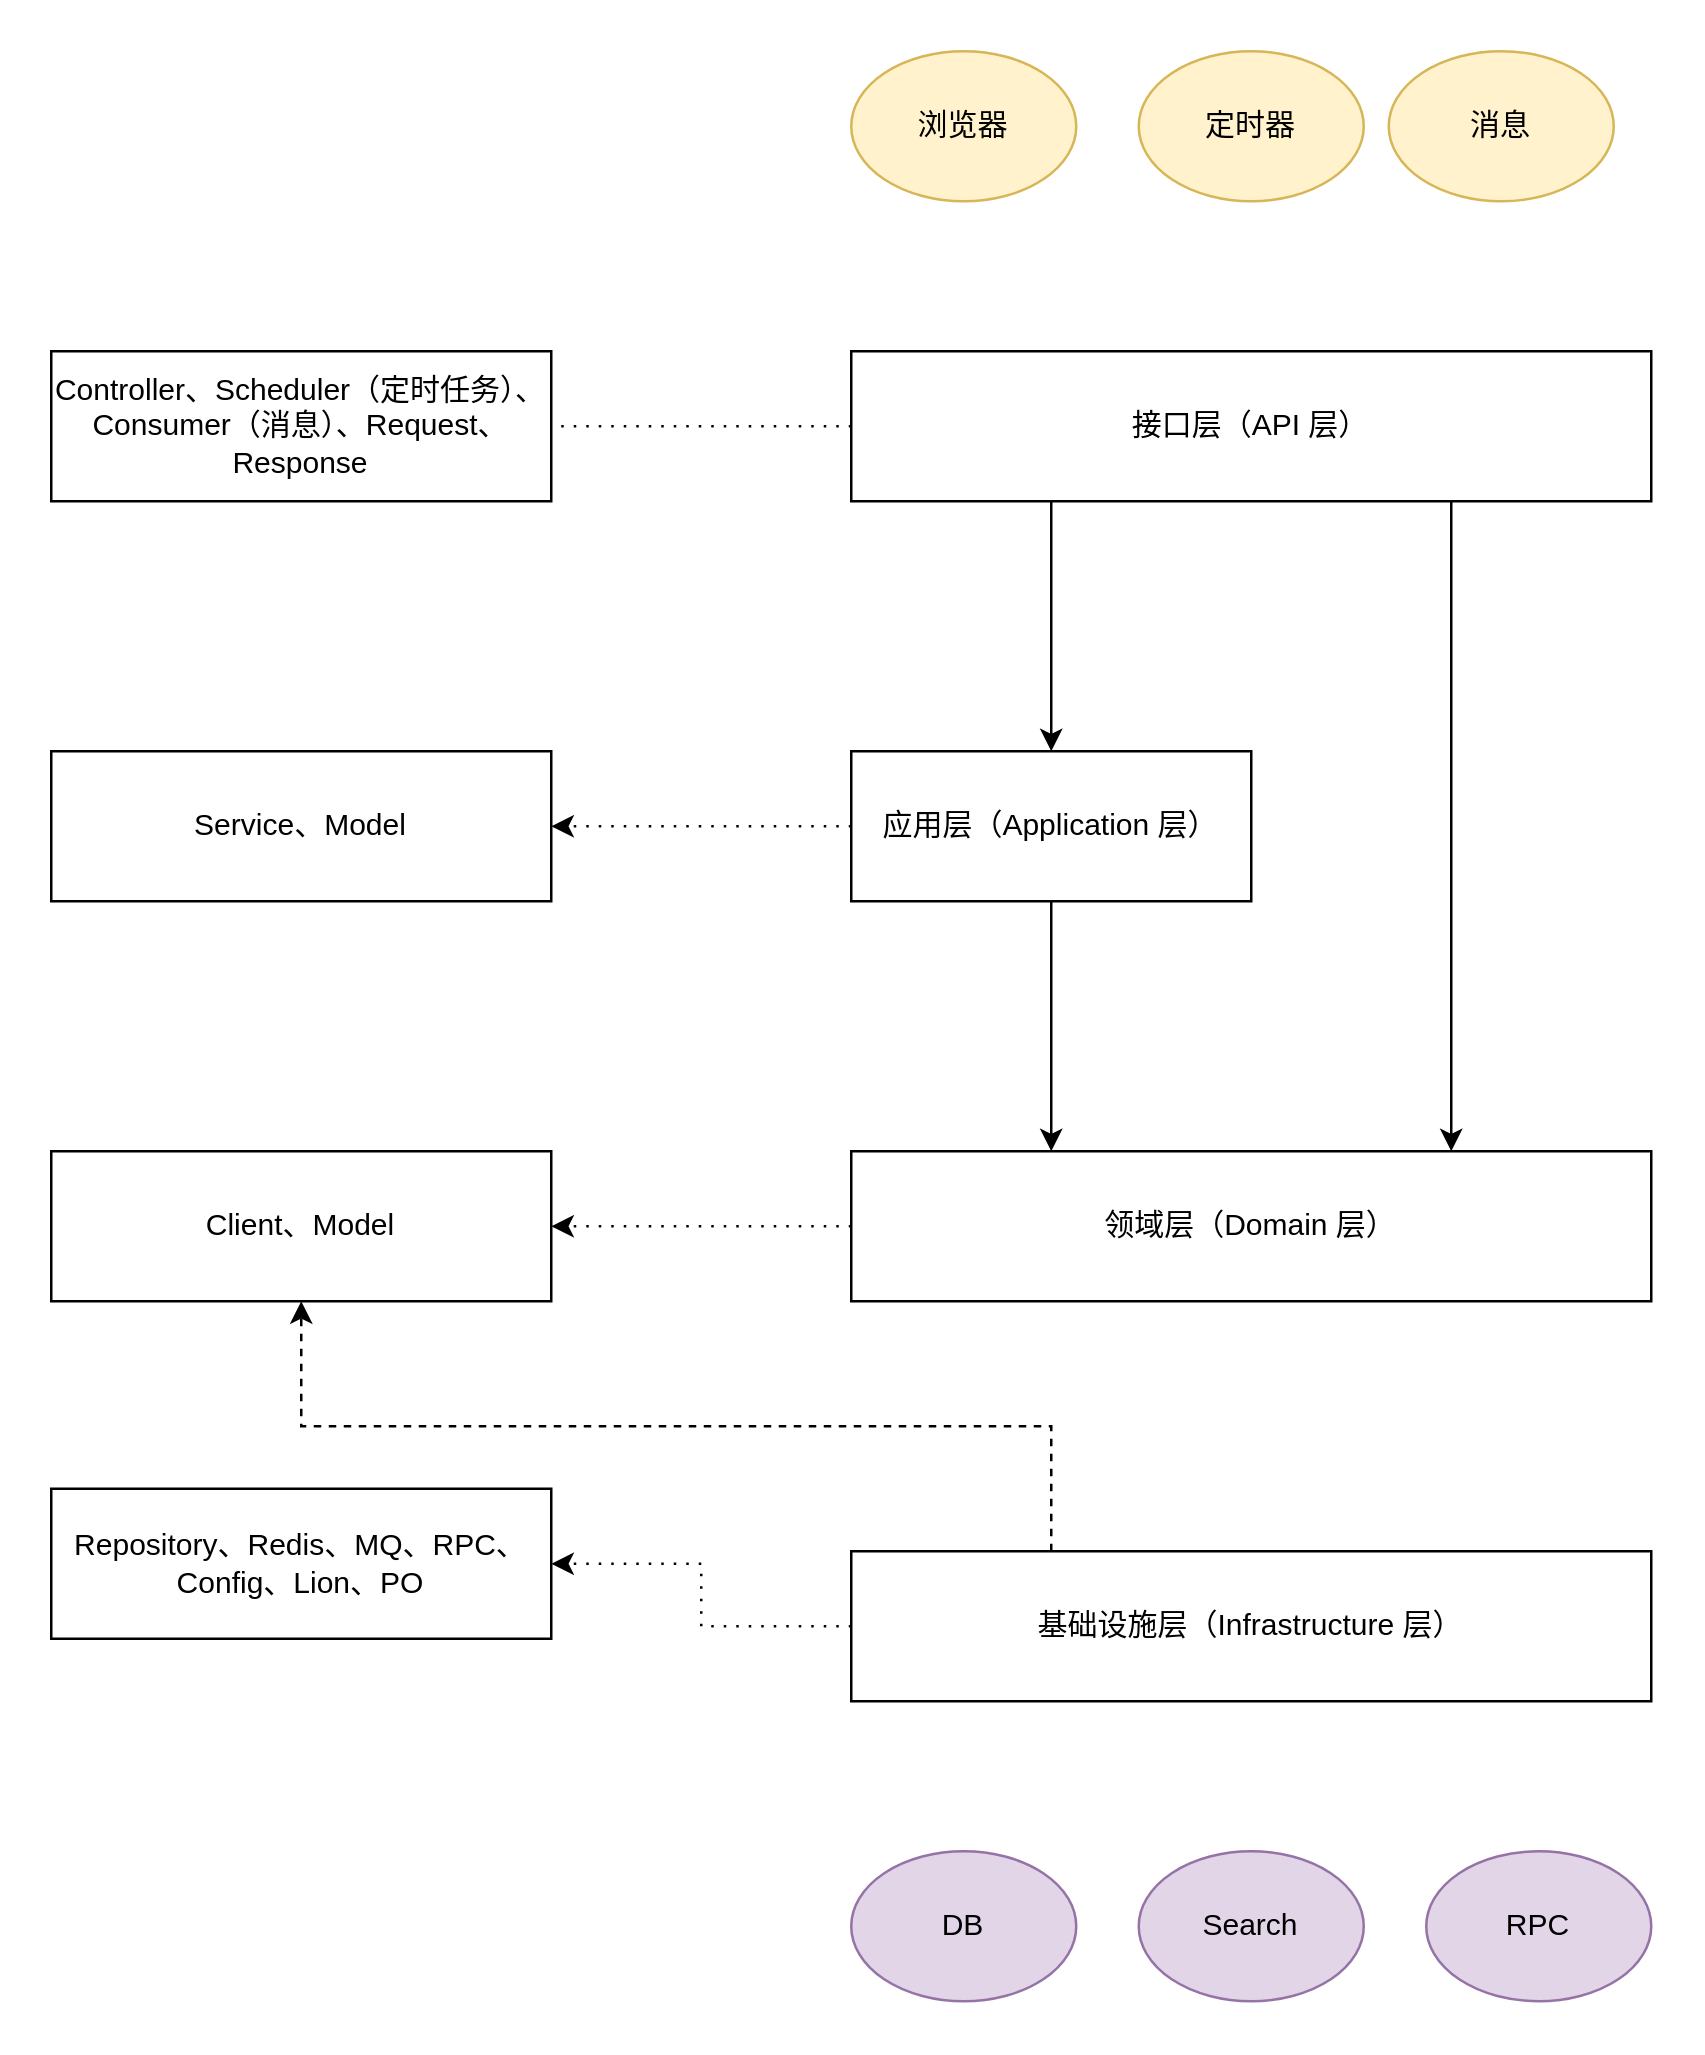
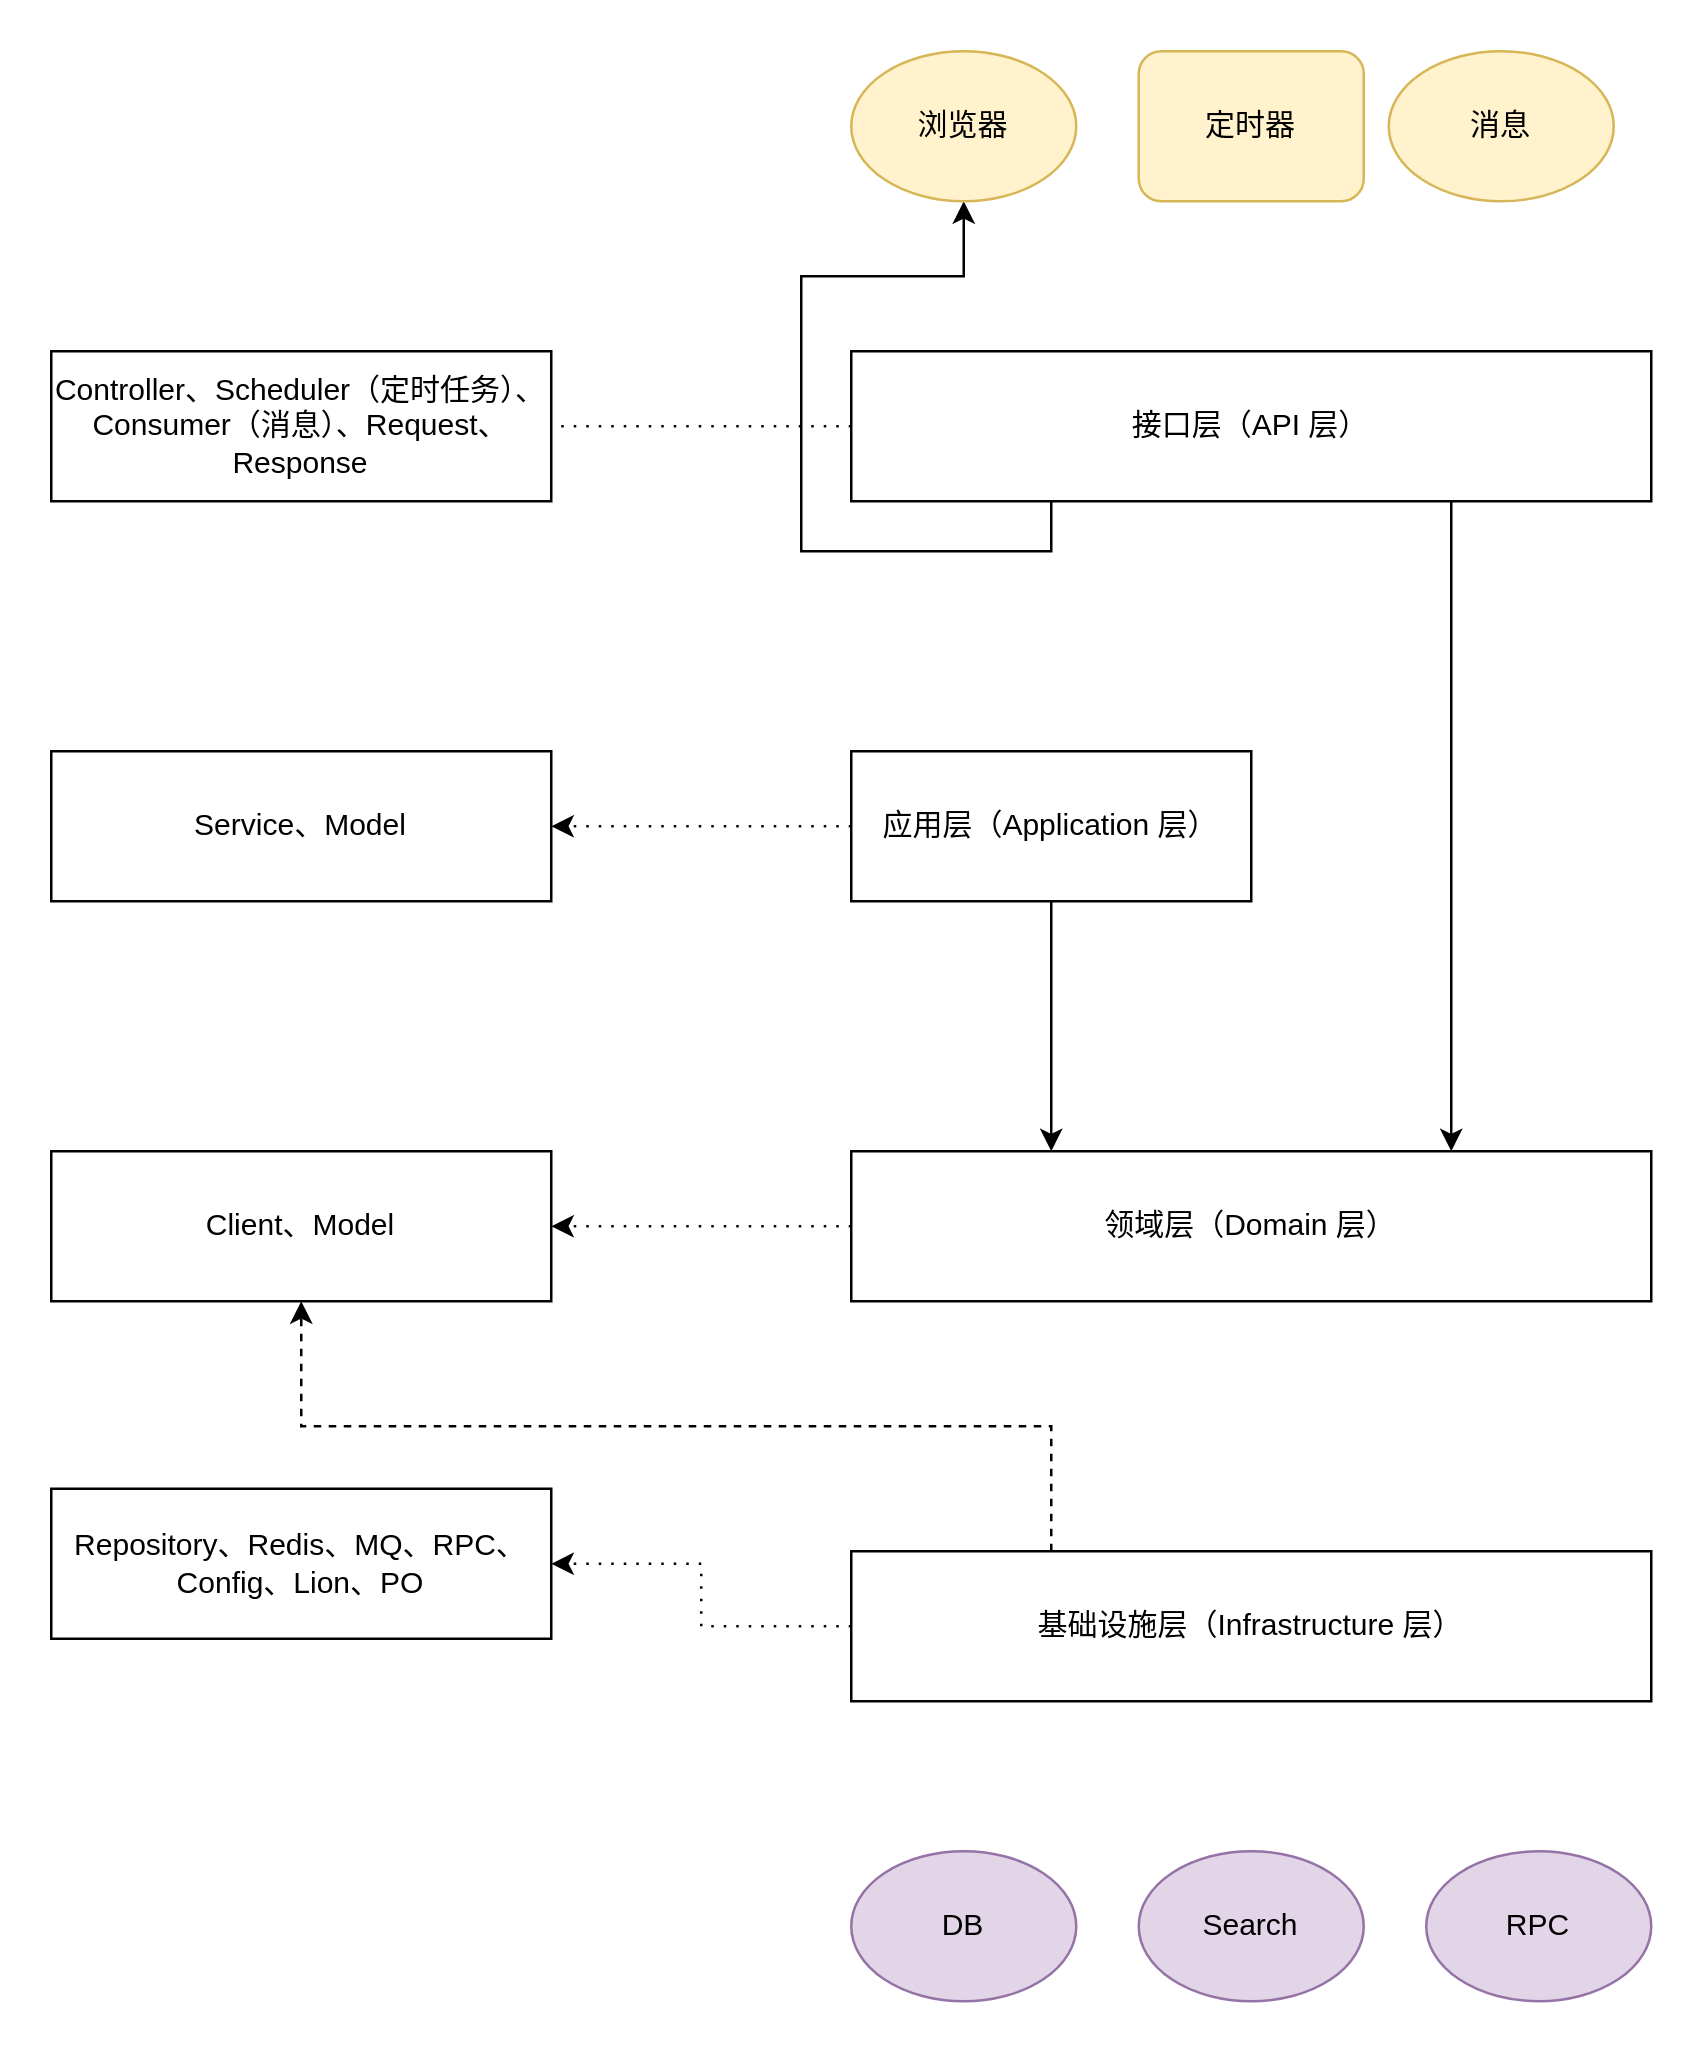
node "定时器": shape ellipse -> rounded rectangle
edge "接口层（API 层）" -> "应用层（Application 层）": now "接口层（API 层）" -> "浏览器"
